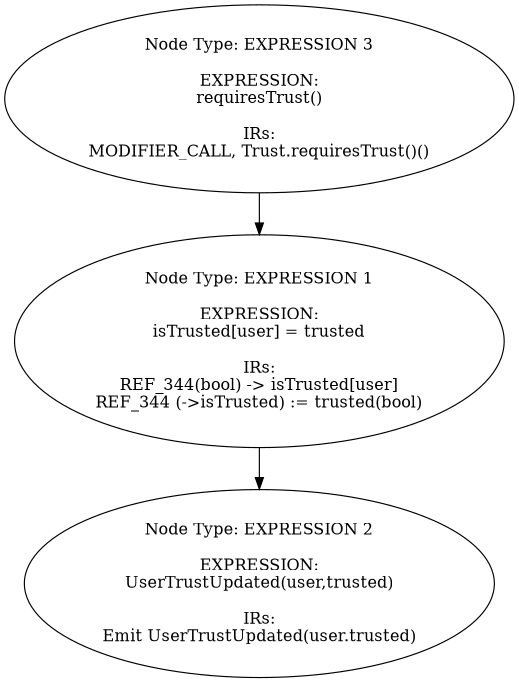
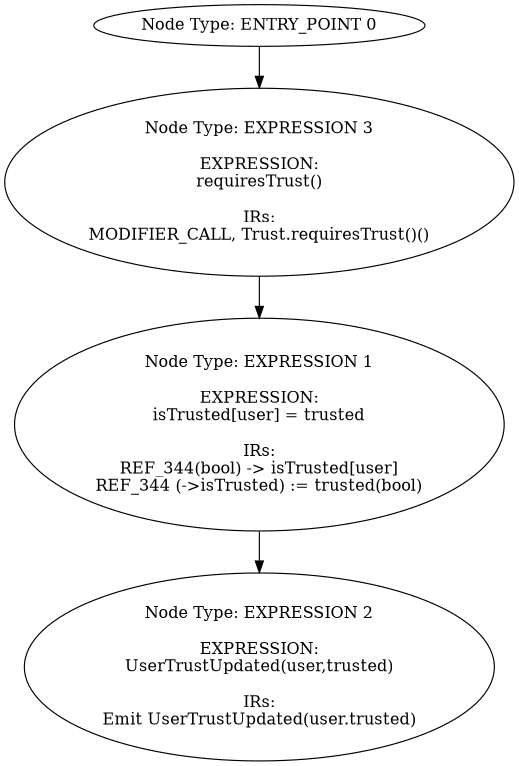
node "Node Type: ENTRY_POINT 0": added
